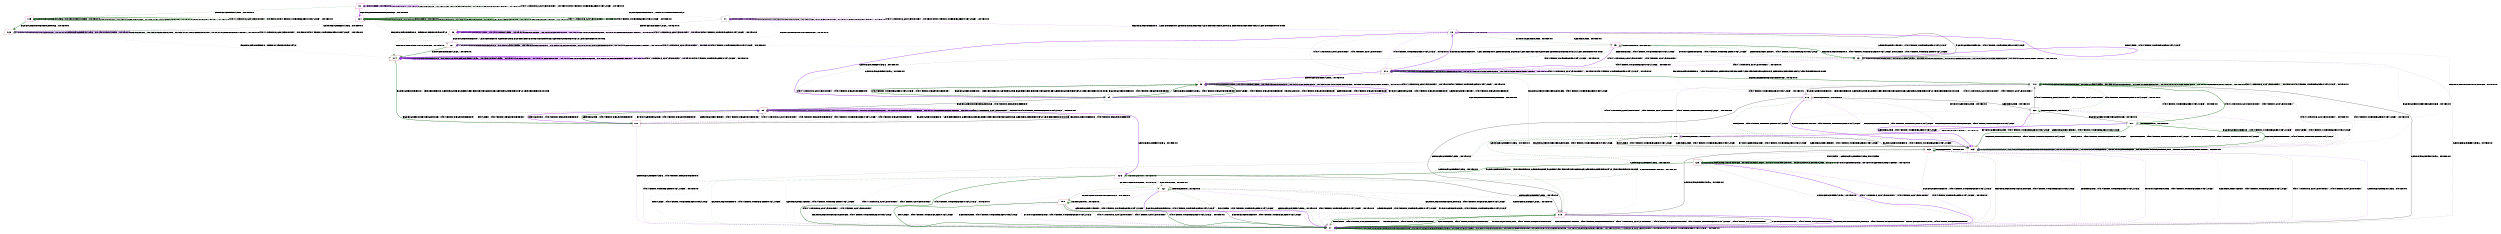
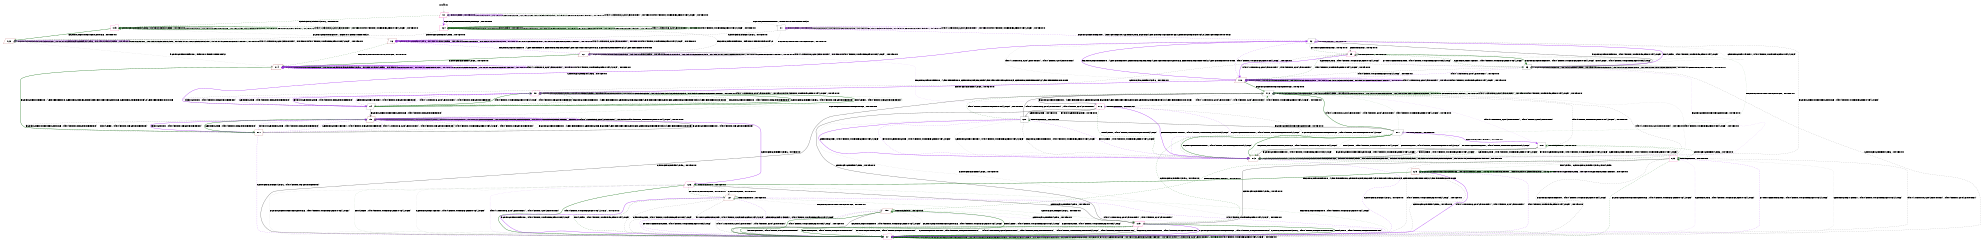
node "__start0": added
edge "s15" -> "s6": added, label "ECDH_CLIENT_HELLO / HELLO_VERIFY_REQUEST"
